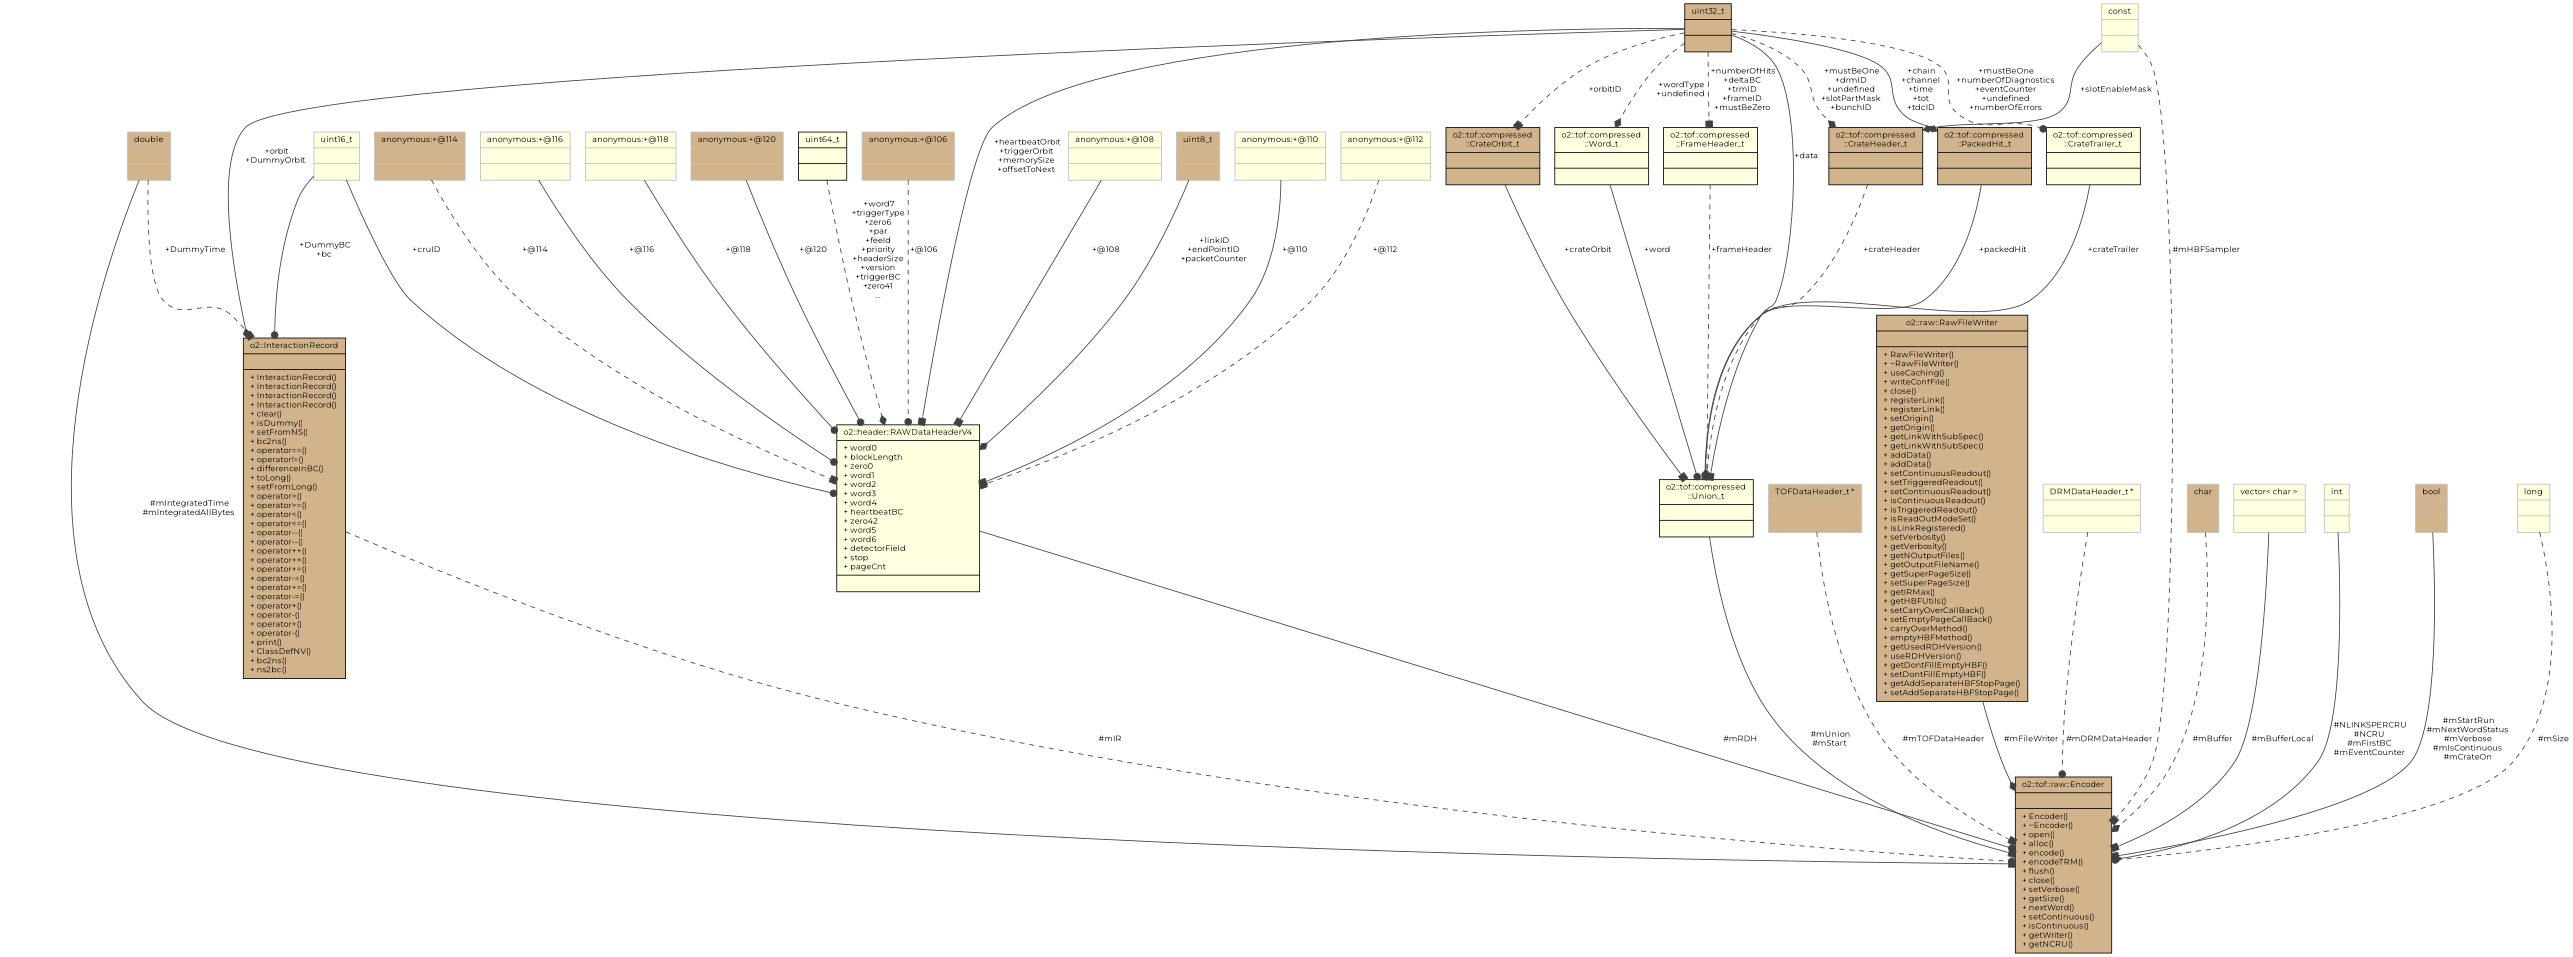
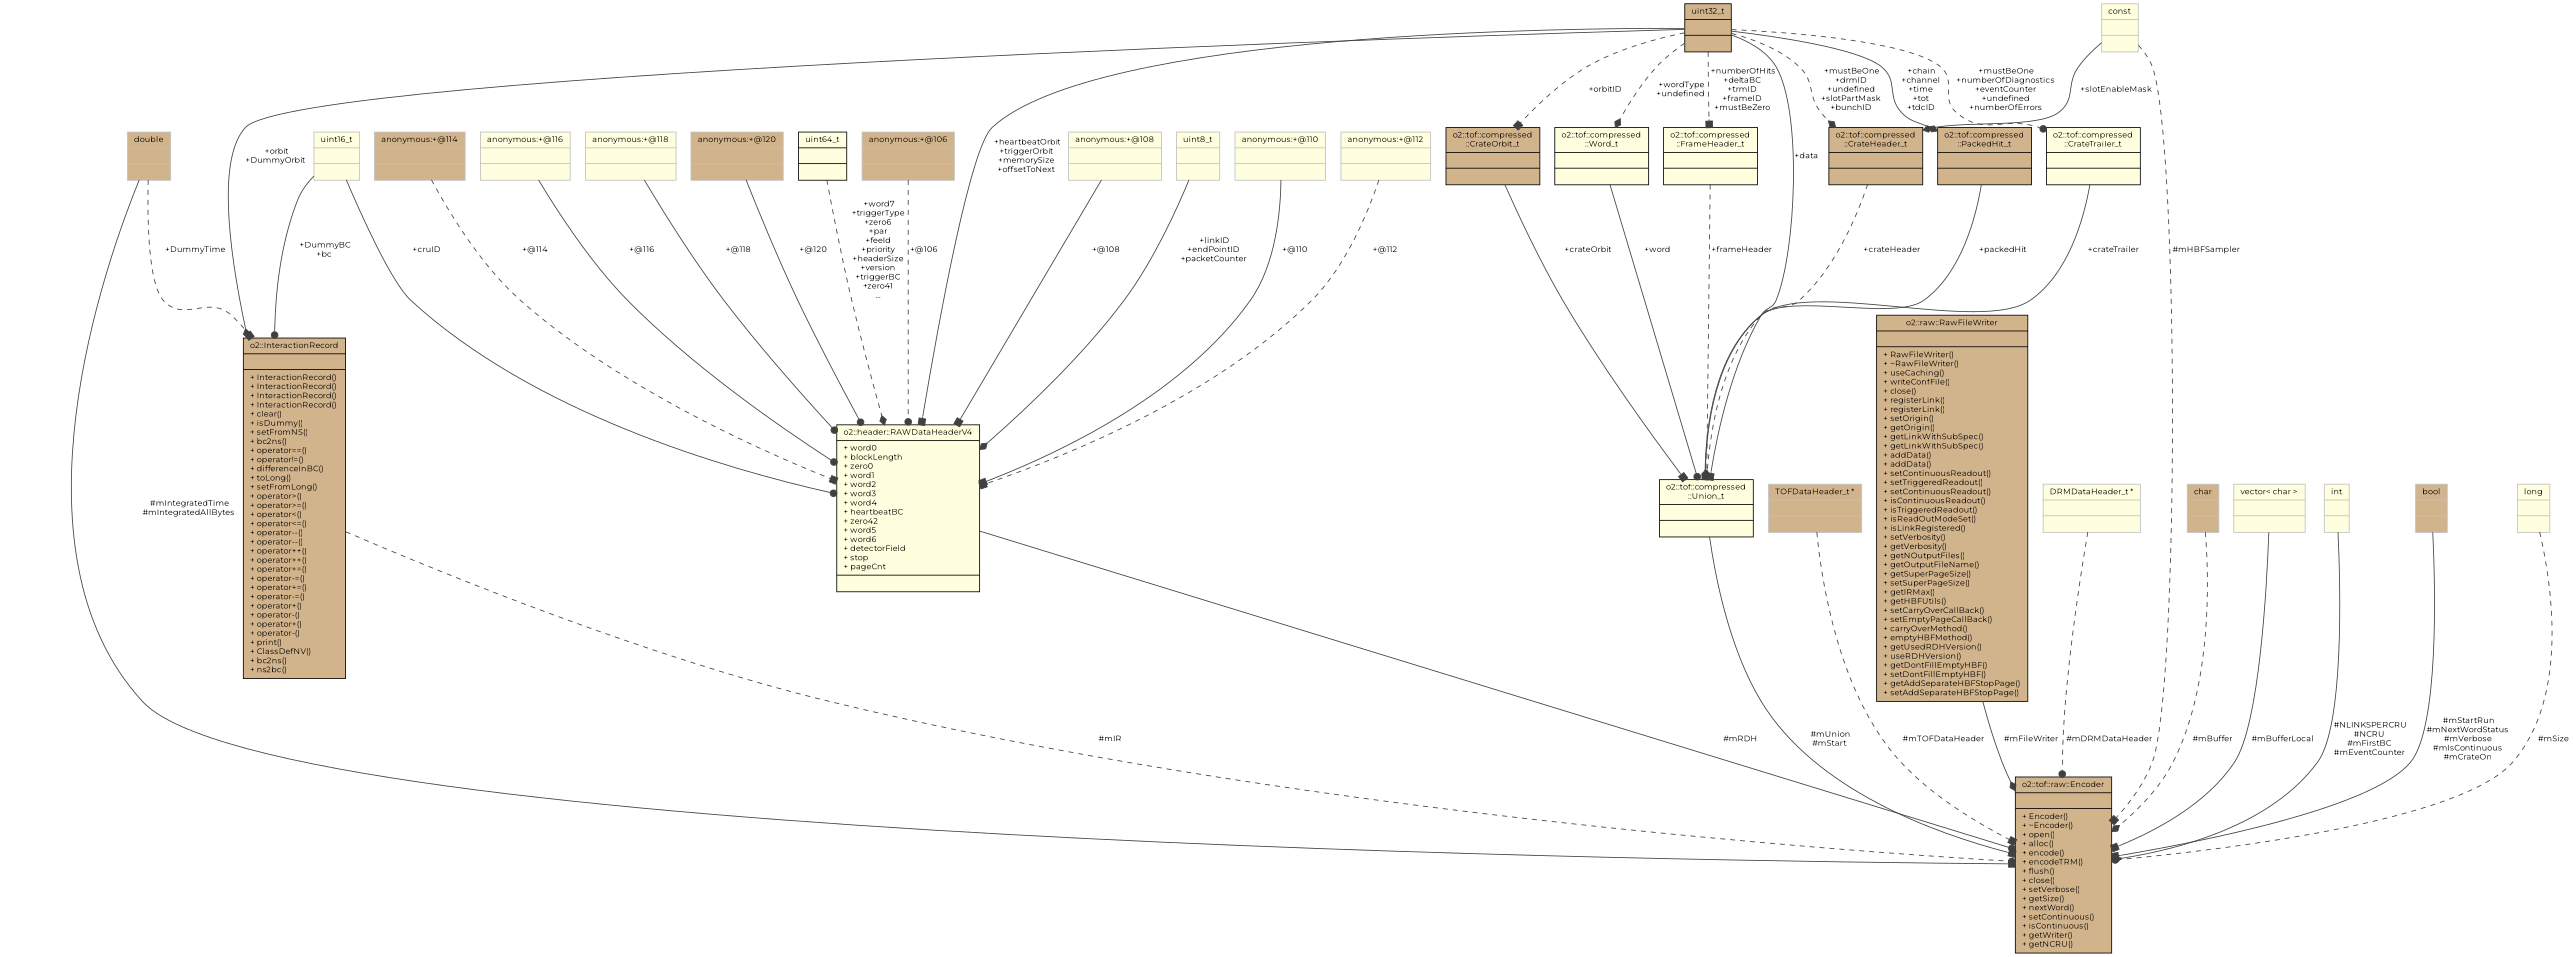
node "uint8_t": fillcolor tan -> lightyellow
